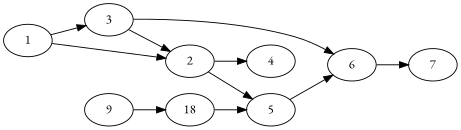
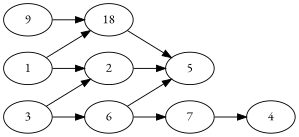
edge "1" -> "3": now "1" -> "18"
edge "2" -> "4": now "7" -> "4"
edge "5" -> "6": reversed
